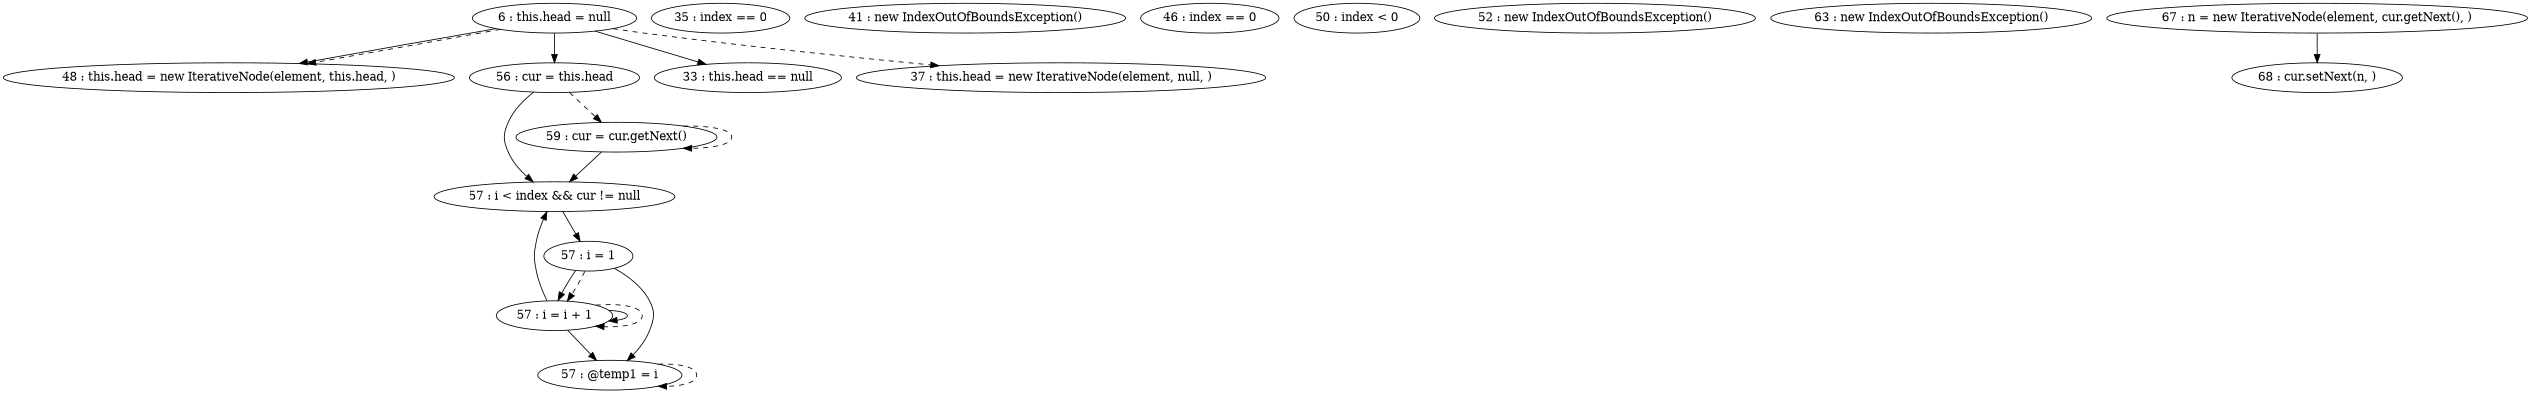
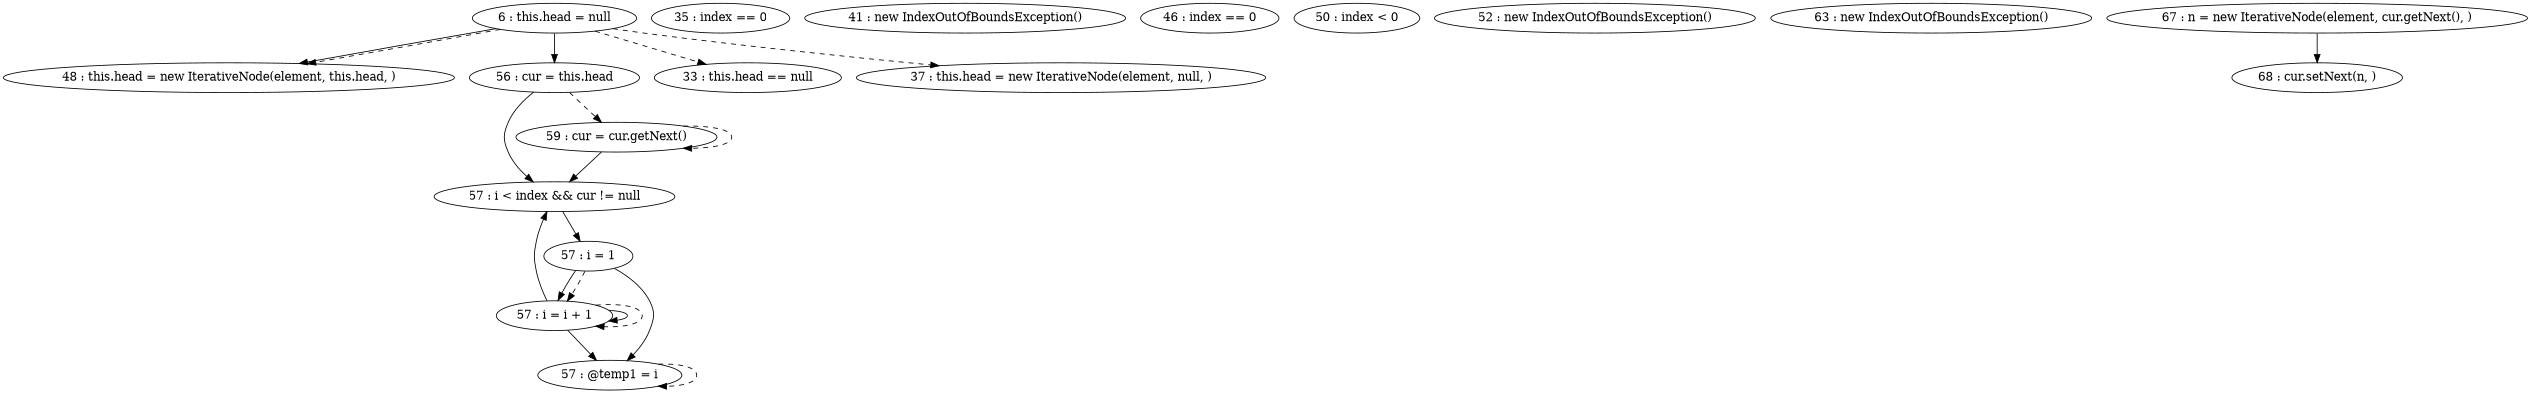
edge "6 : this.head = null" -> "33 : this.head == null": style solid -> dashed
